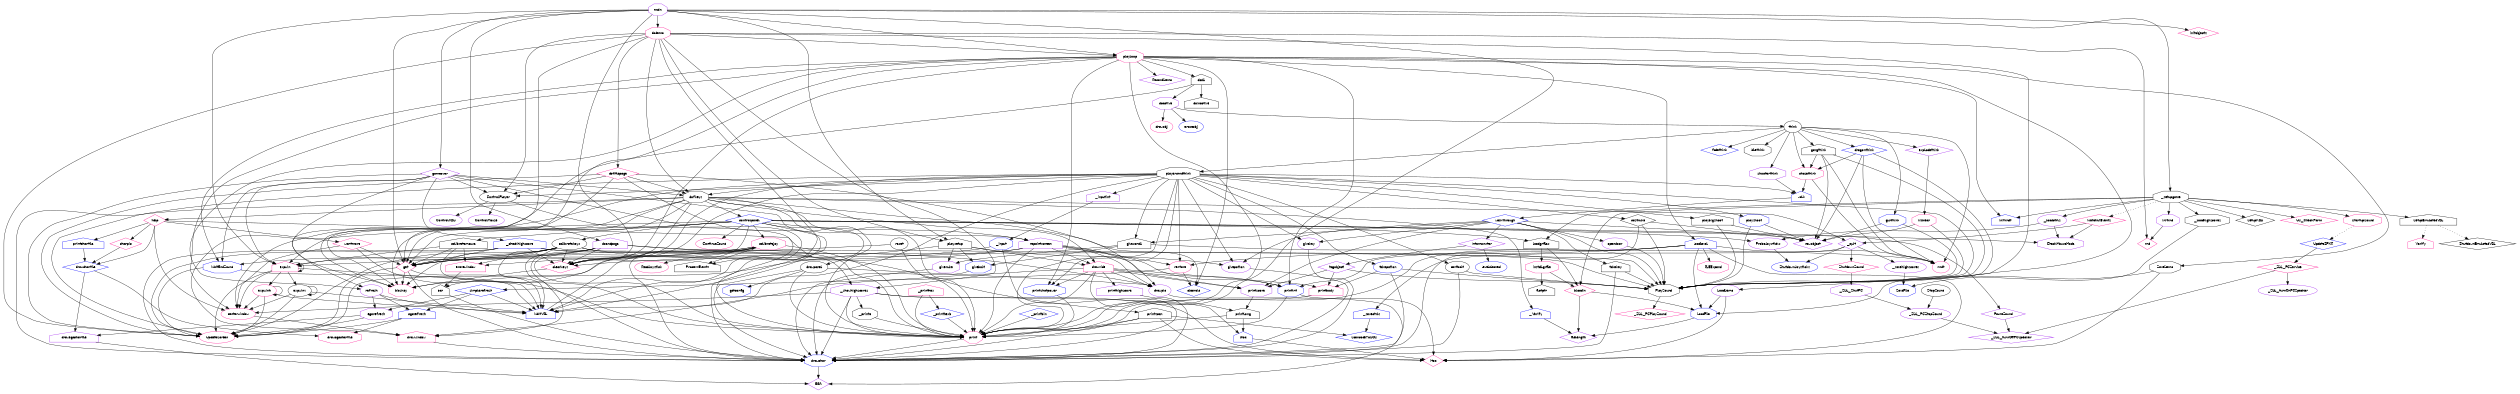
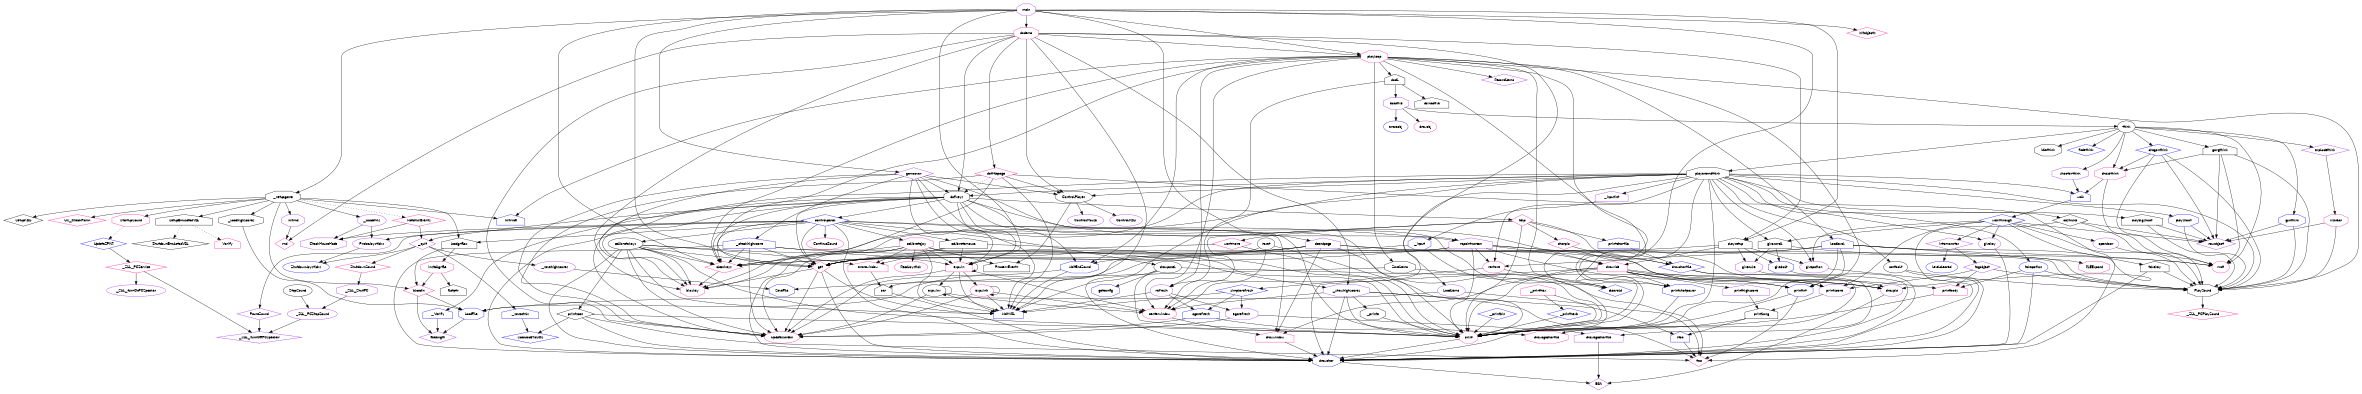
edge "dotitlepage" -> "dofkeys": style solid -> dotted
edge "wantmore" -> "centerwindow": now "reset" -> "centerwindow"
edge "WaitVBL" -> "calibratejoy": reversed
node "printscan": shape house -> diamond
